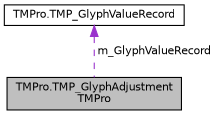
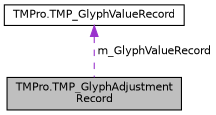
node "TMPro.TMP_GlyphAdjustment TMPro": label "TMPro.TMP_GlyphAdjustment TMPro" -> "TMPro.TMP_GlyphAdjustment Record"
